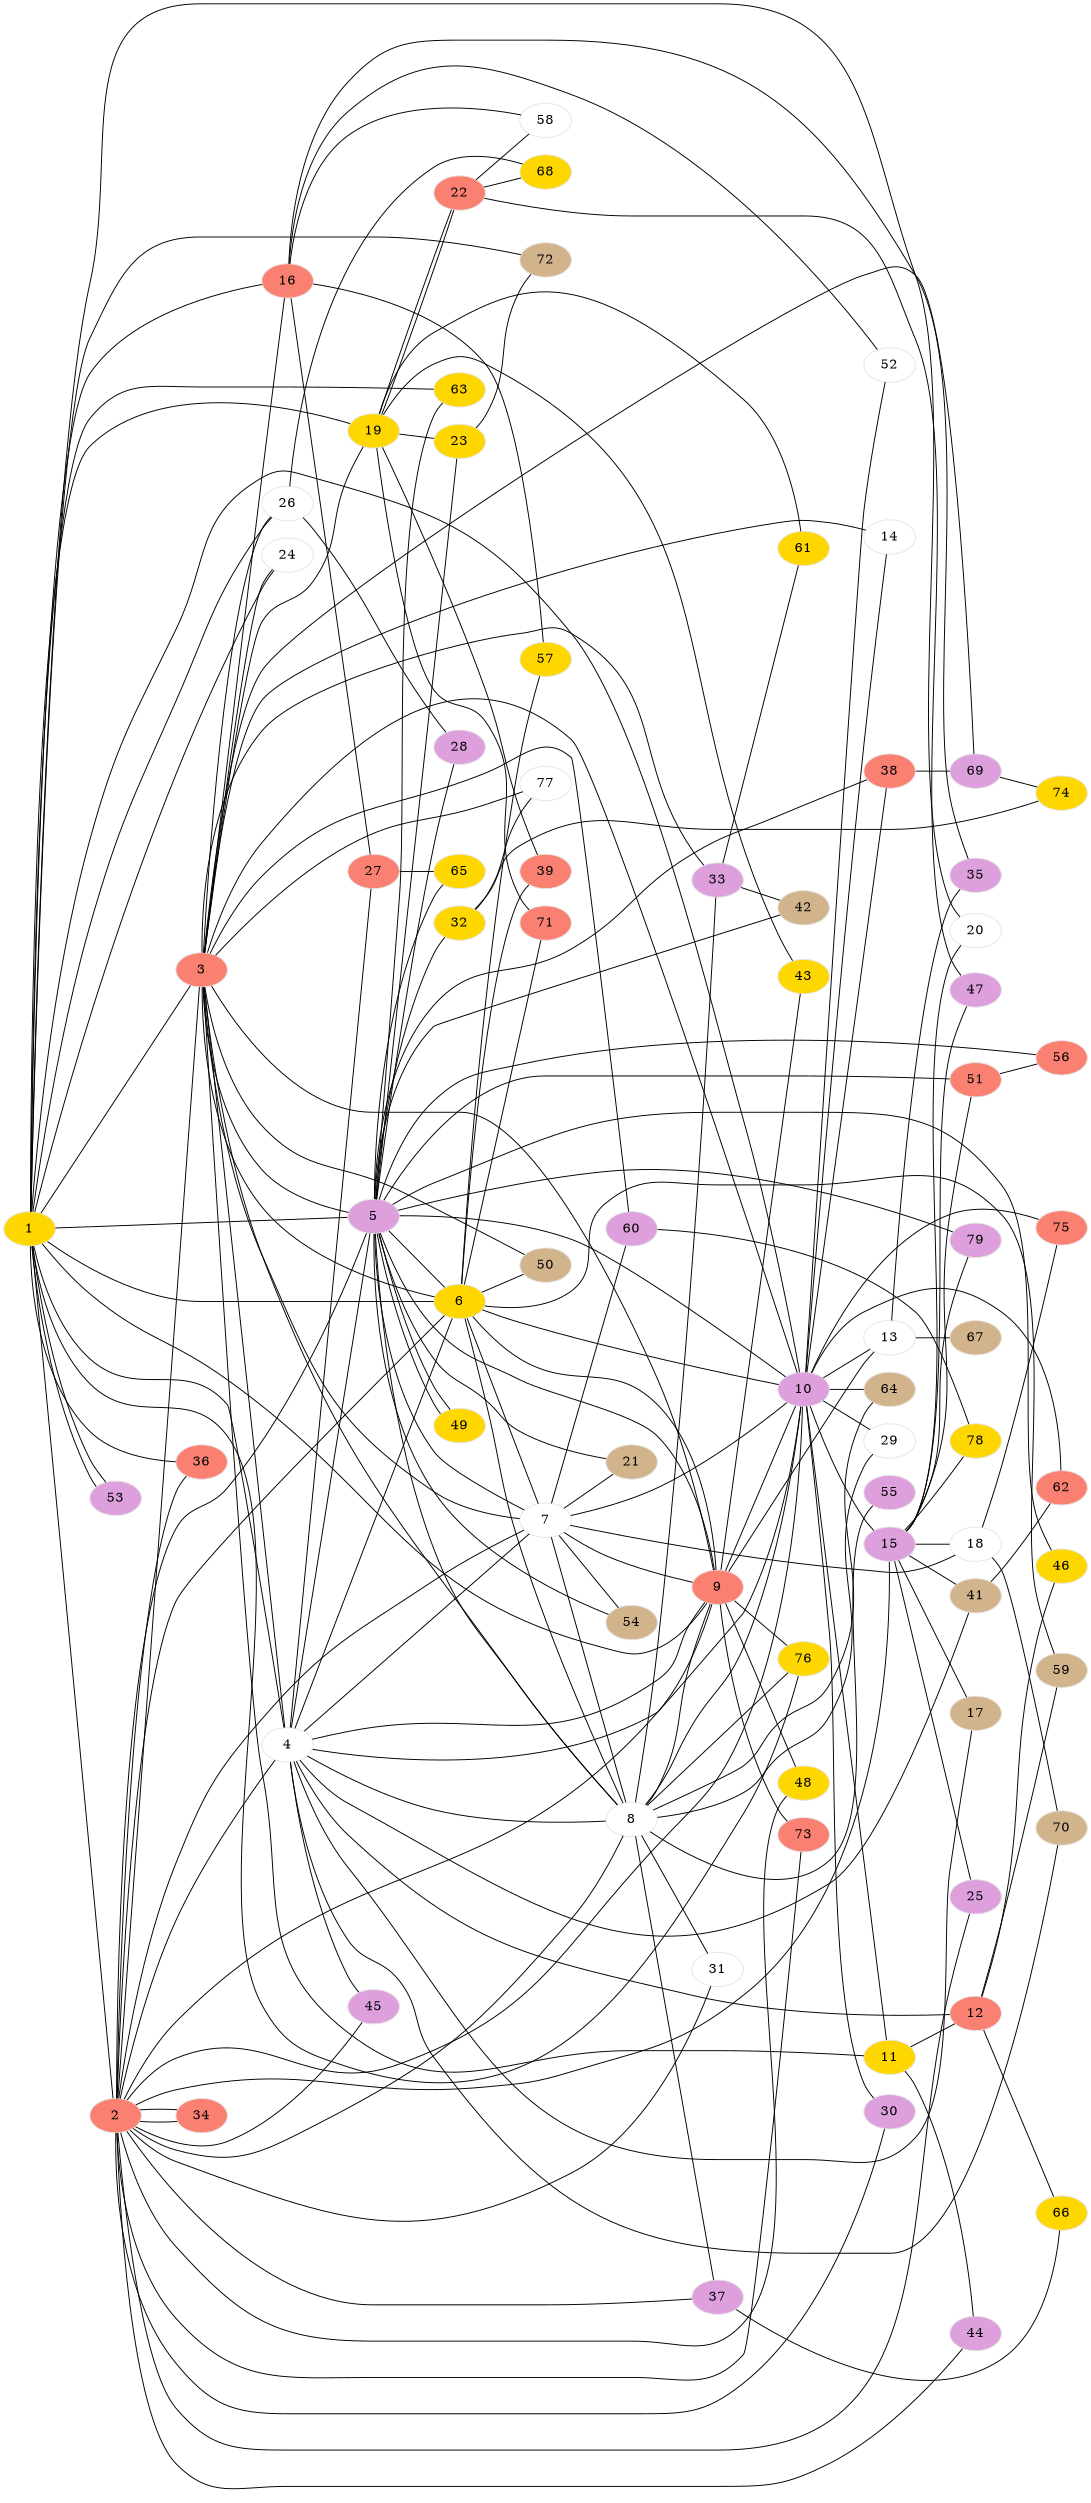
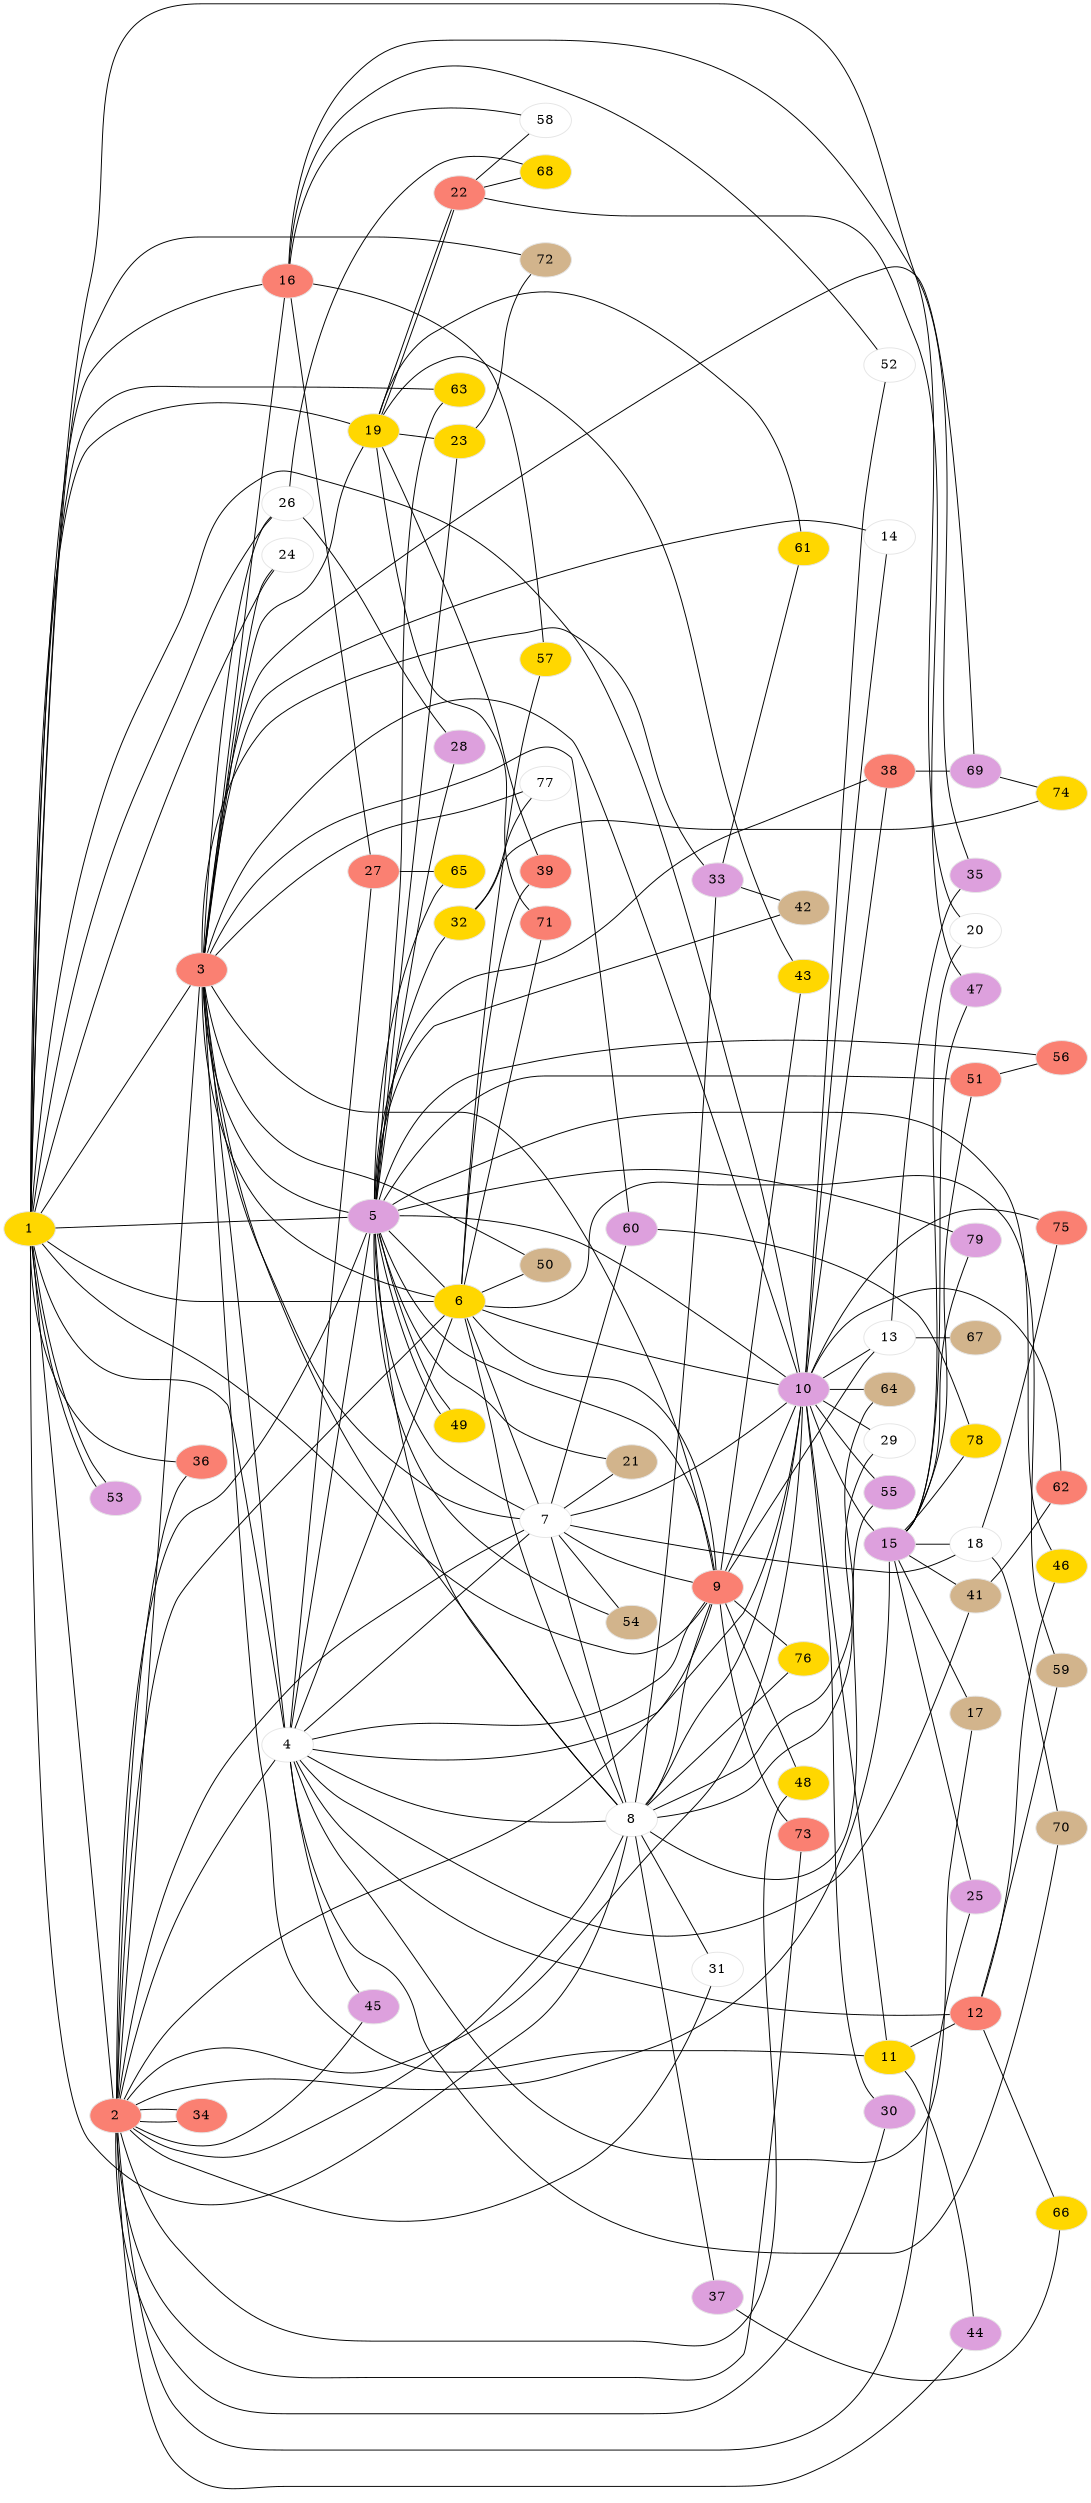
edge "10" -- "55": added
edge "1" -- "76": now "1" -- "8"
edge "2" -- "37": removed
